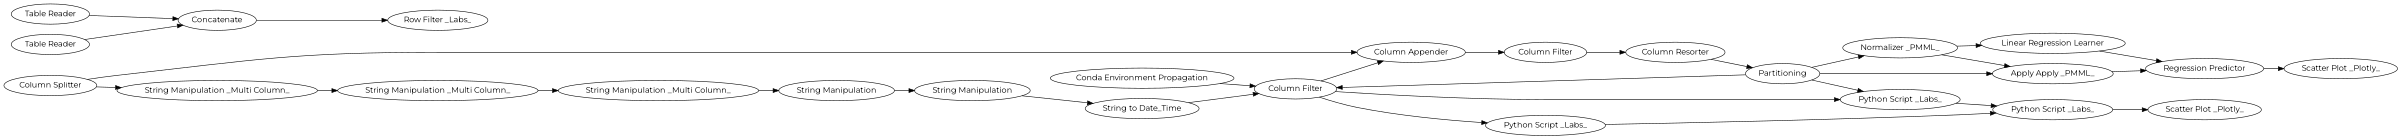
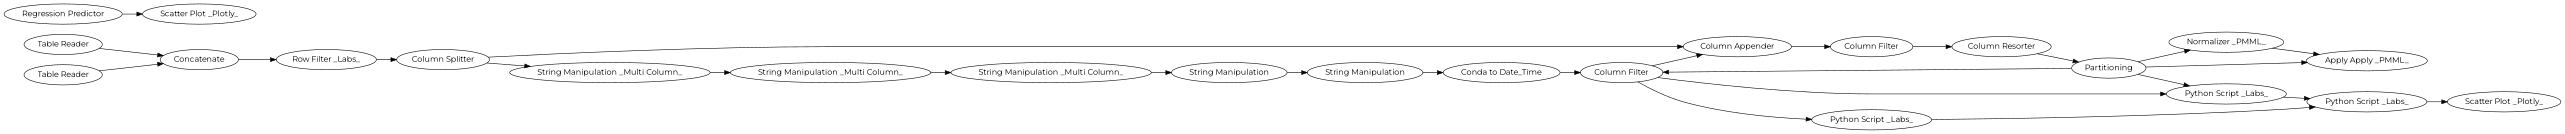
node "Linear Regression Learner": removed
edge "Row Filter _Labs_" -> "Column Splitter": added
edge "Apply Apply _PMML_" -> "Regression Predictor": removed
node "Conda Environment Propagation": removed
node "String to Date_Time": label "String to Date_Time" -> "Conda to Date_Time"
